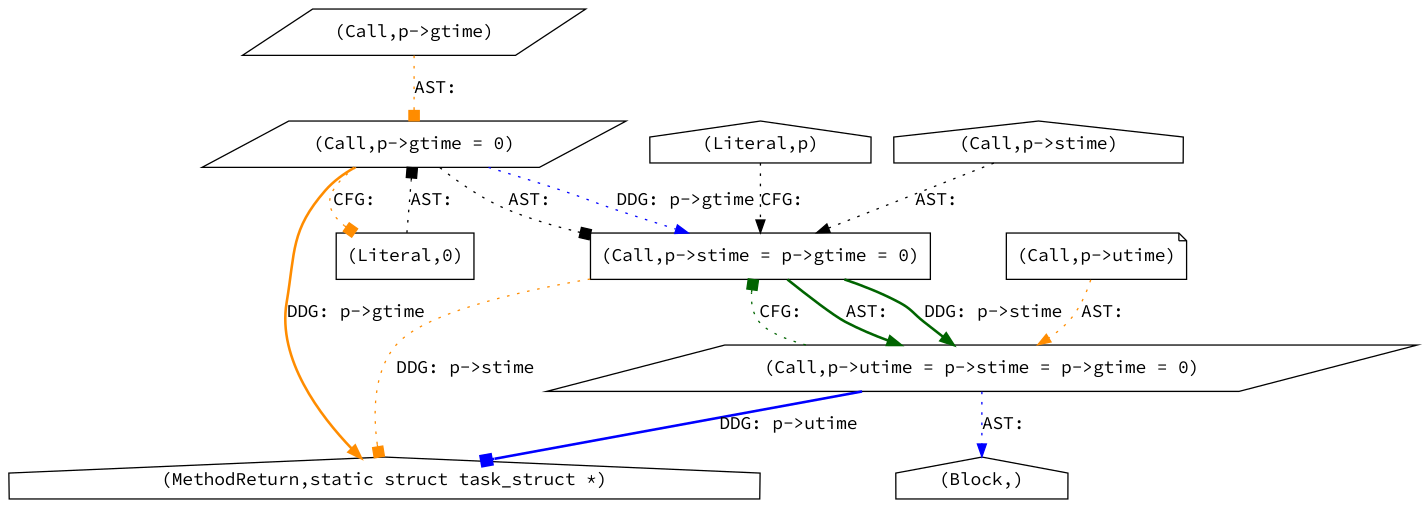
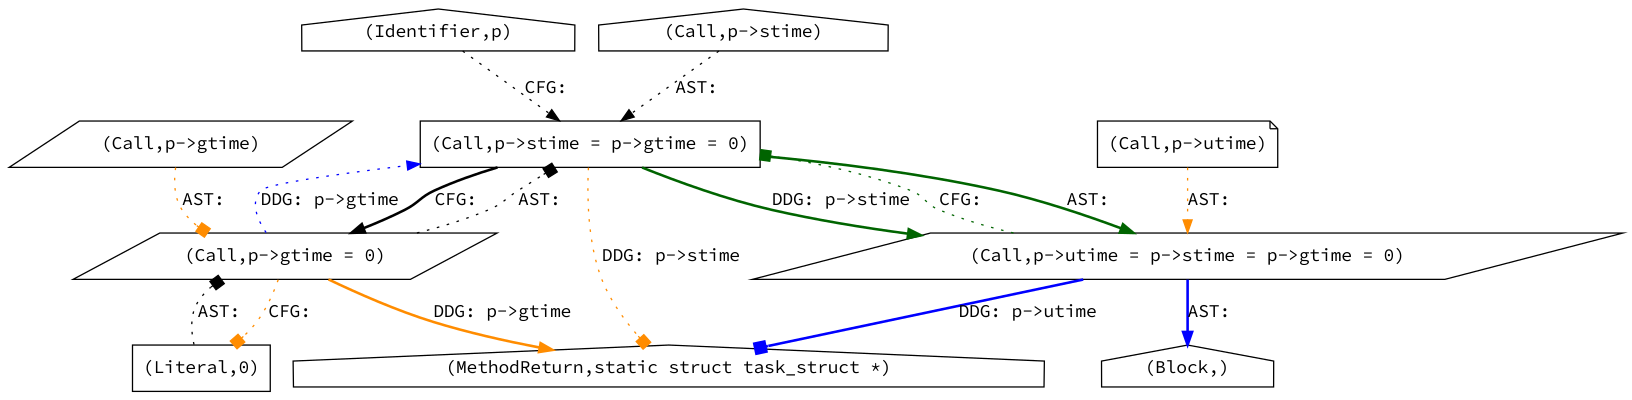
node "(Literal,p)": label "(Literal,p)" -> "(Identifier,p)"
edge "(Call,p->stime = p->gtime = 0)" -> "(Call,p->gtime = 0)": added, label "CFG:"
edge "(Call,p->utime = p->stime = p->gtime = 0)" -> "(Block,)": style dotted -> bold
